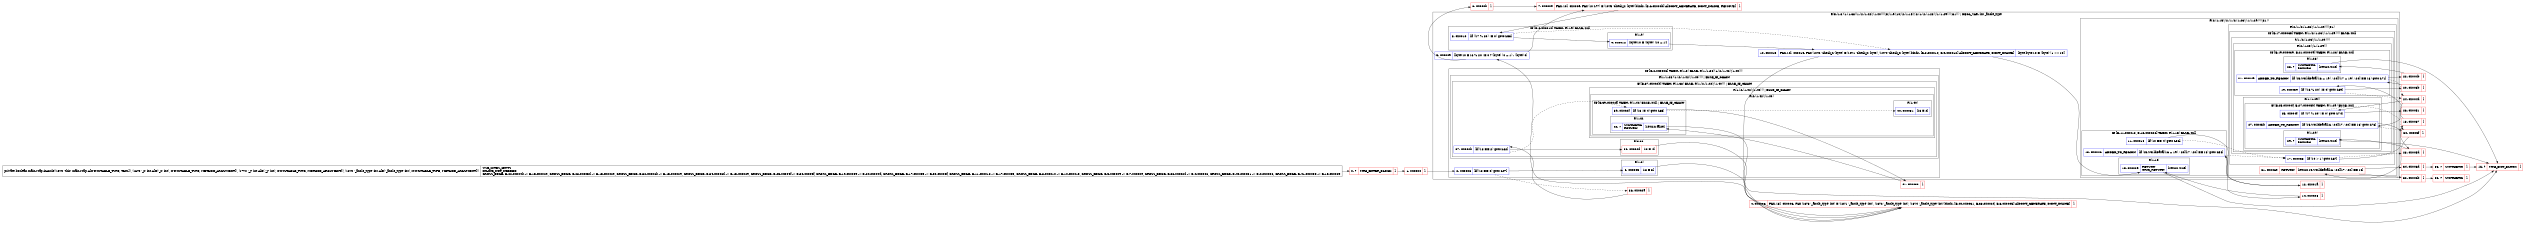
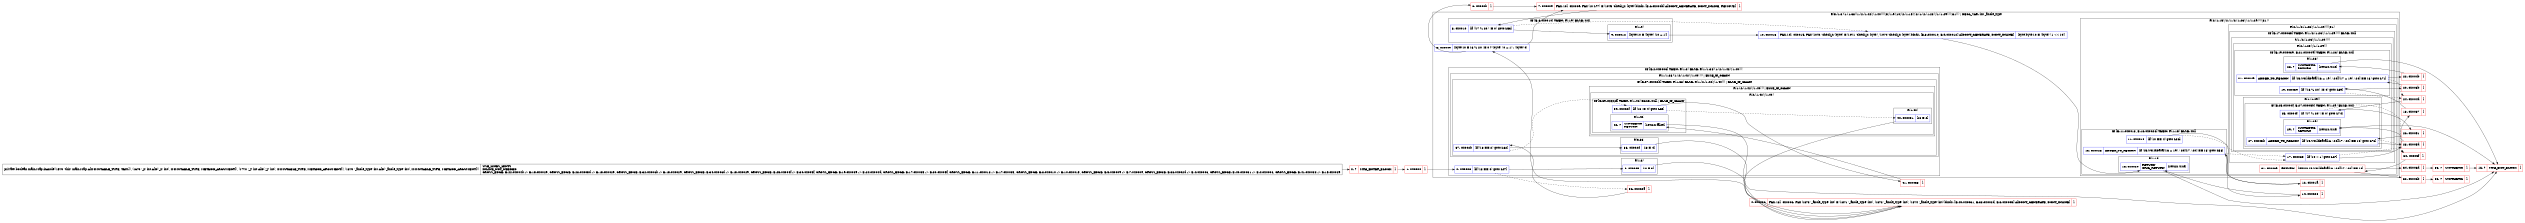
edge "24: 0x004d" -> "27: 0x005b": now "26: 0x0051" -> "27: 0x005b"
node "38: 0x002d": color red -> blue
edge "10: 0x0015" -> "4: 0x0006": now "40: 0x0031" -> "4: 0x0006"
